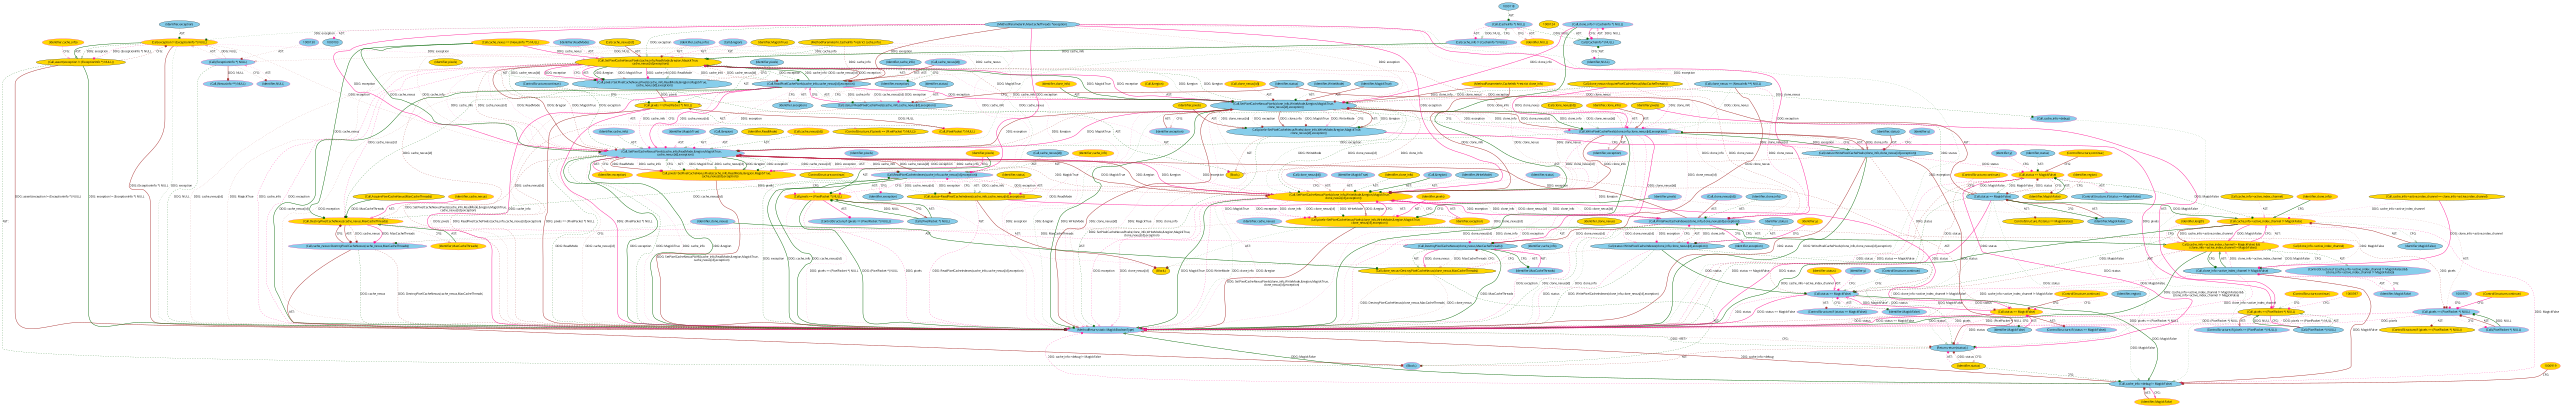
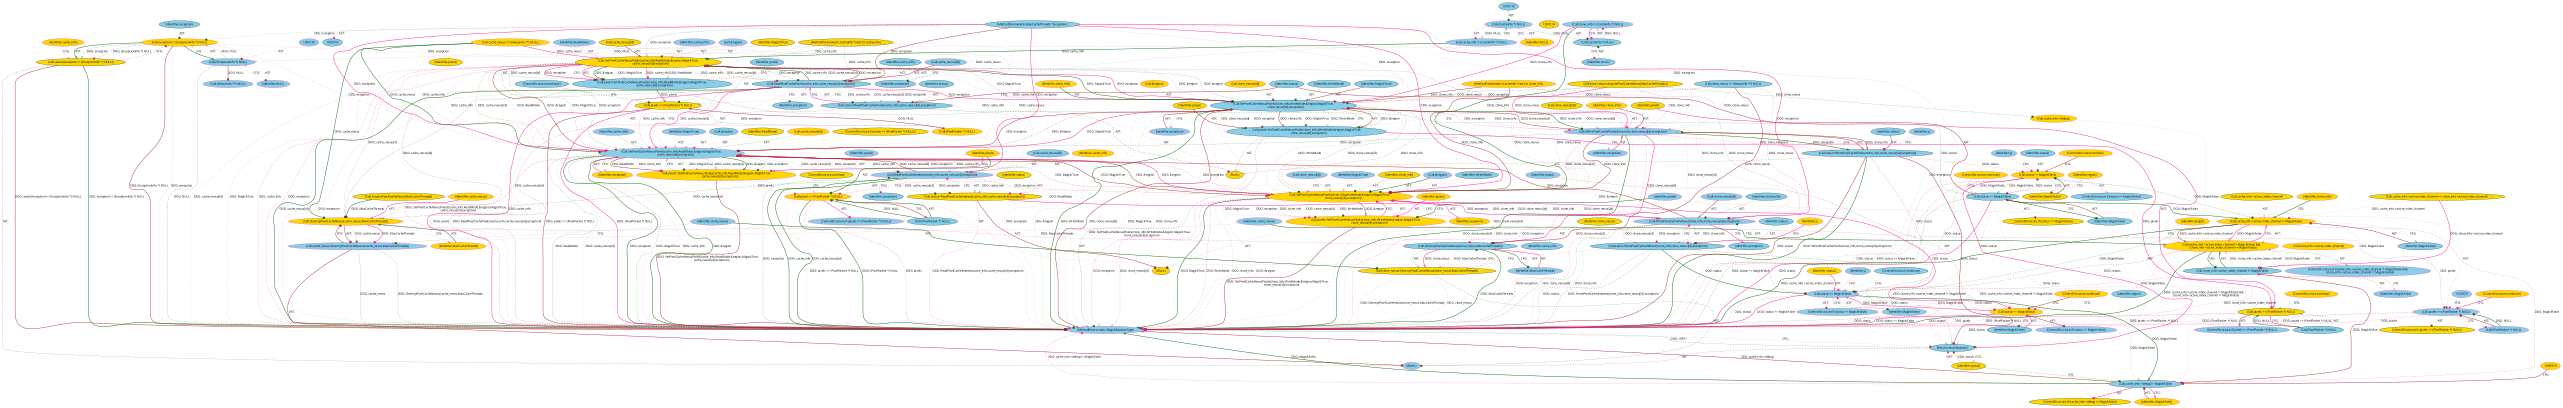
edge "(Call,exception != (ExceptionInfo *) NULL)" -> "(Call,(ExceptionInfo *) NULL)": added, label "CFG:"
node "(Call,cache_info->debug)": fillcolor skyblue -> gold
edge "(Call,cache_info->debug)" -> "(Call,cache_info->debug != MagickFalse)": color darkgreen -> deeppink
edge "(Call,clone_info->active_index_channel)" -> "(Call,clone_info->active_index_channel != MagickFalse)": label "CFG: " -> "AST: "
node "1000397": removed
node "(ControlStructure,if (cache_info->debug != MagickFalse))": added
